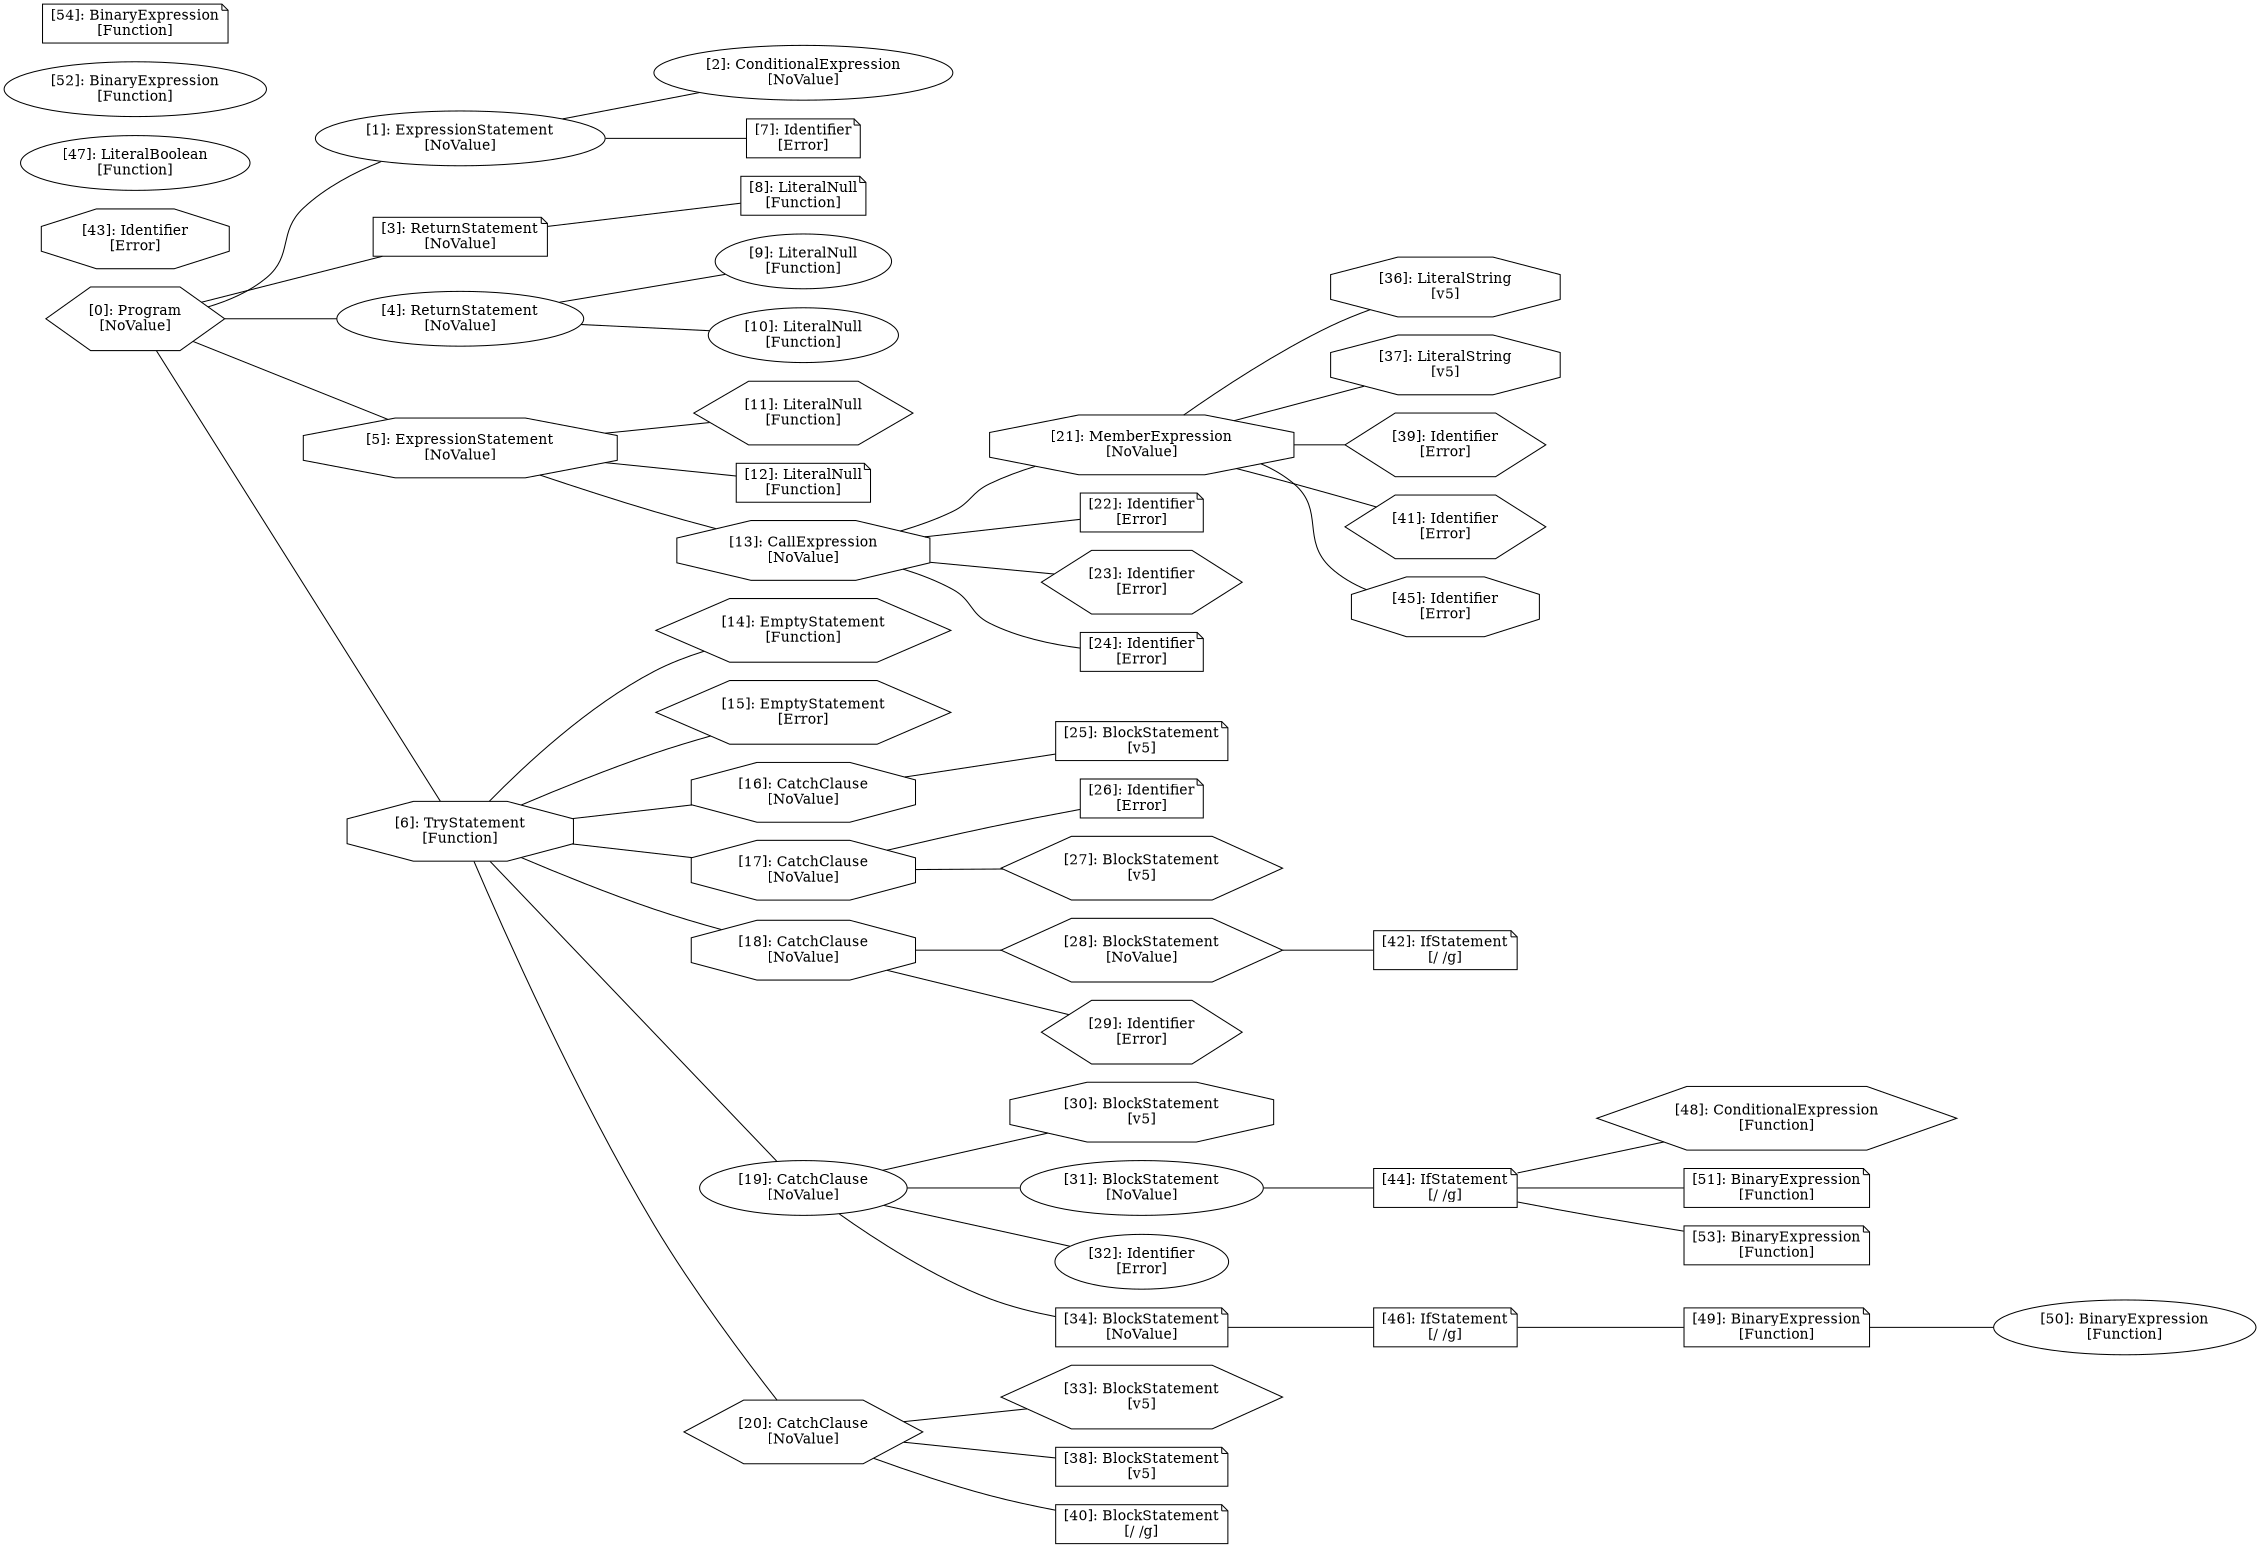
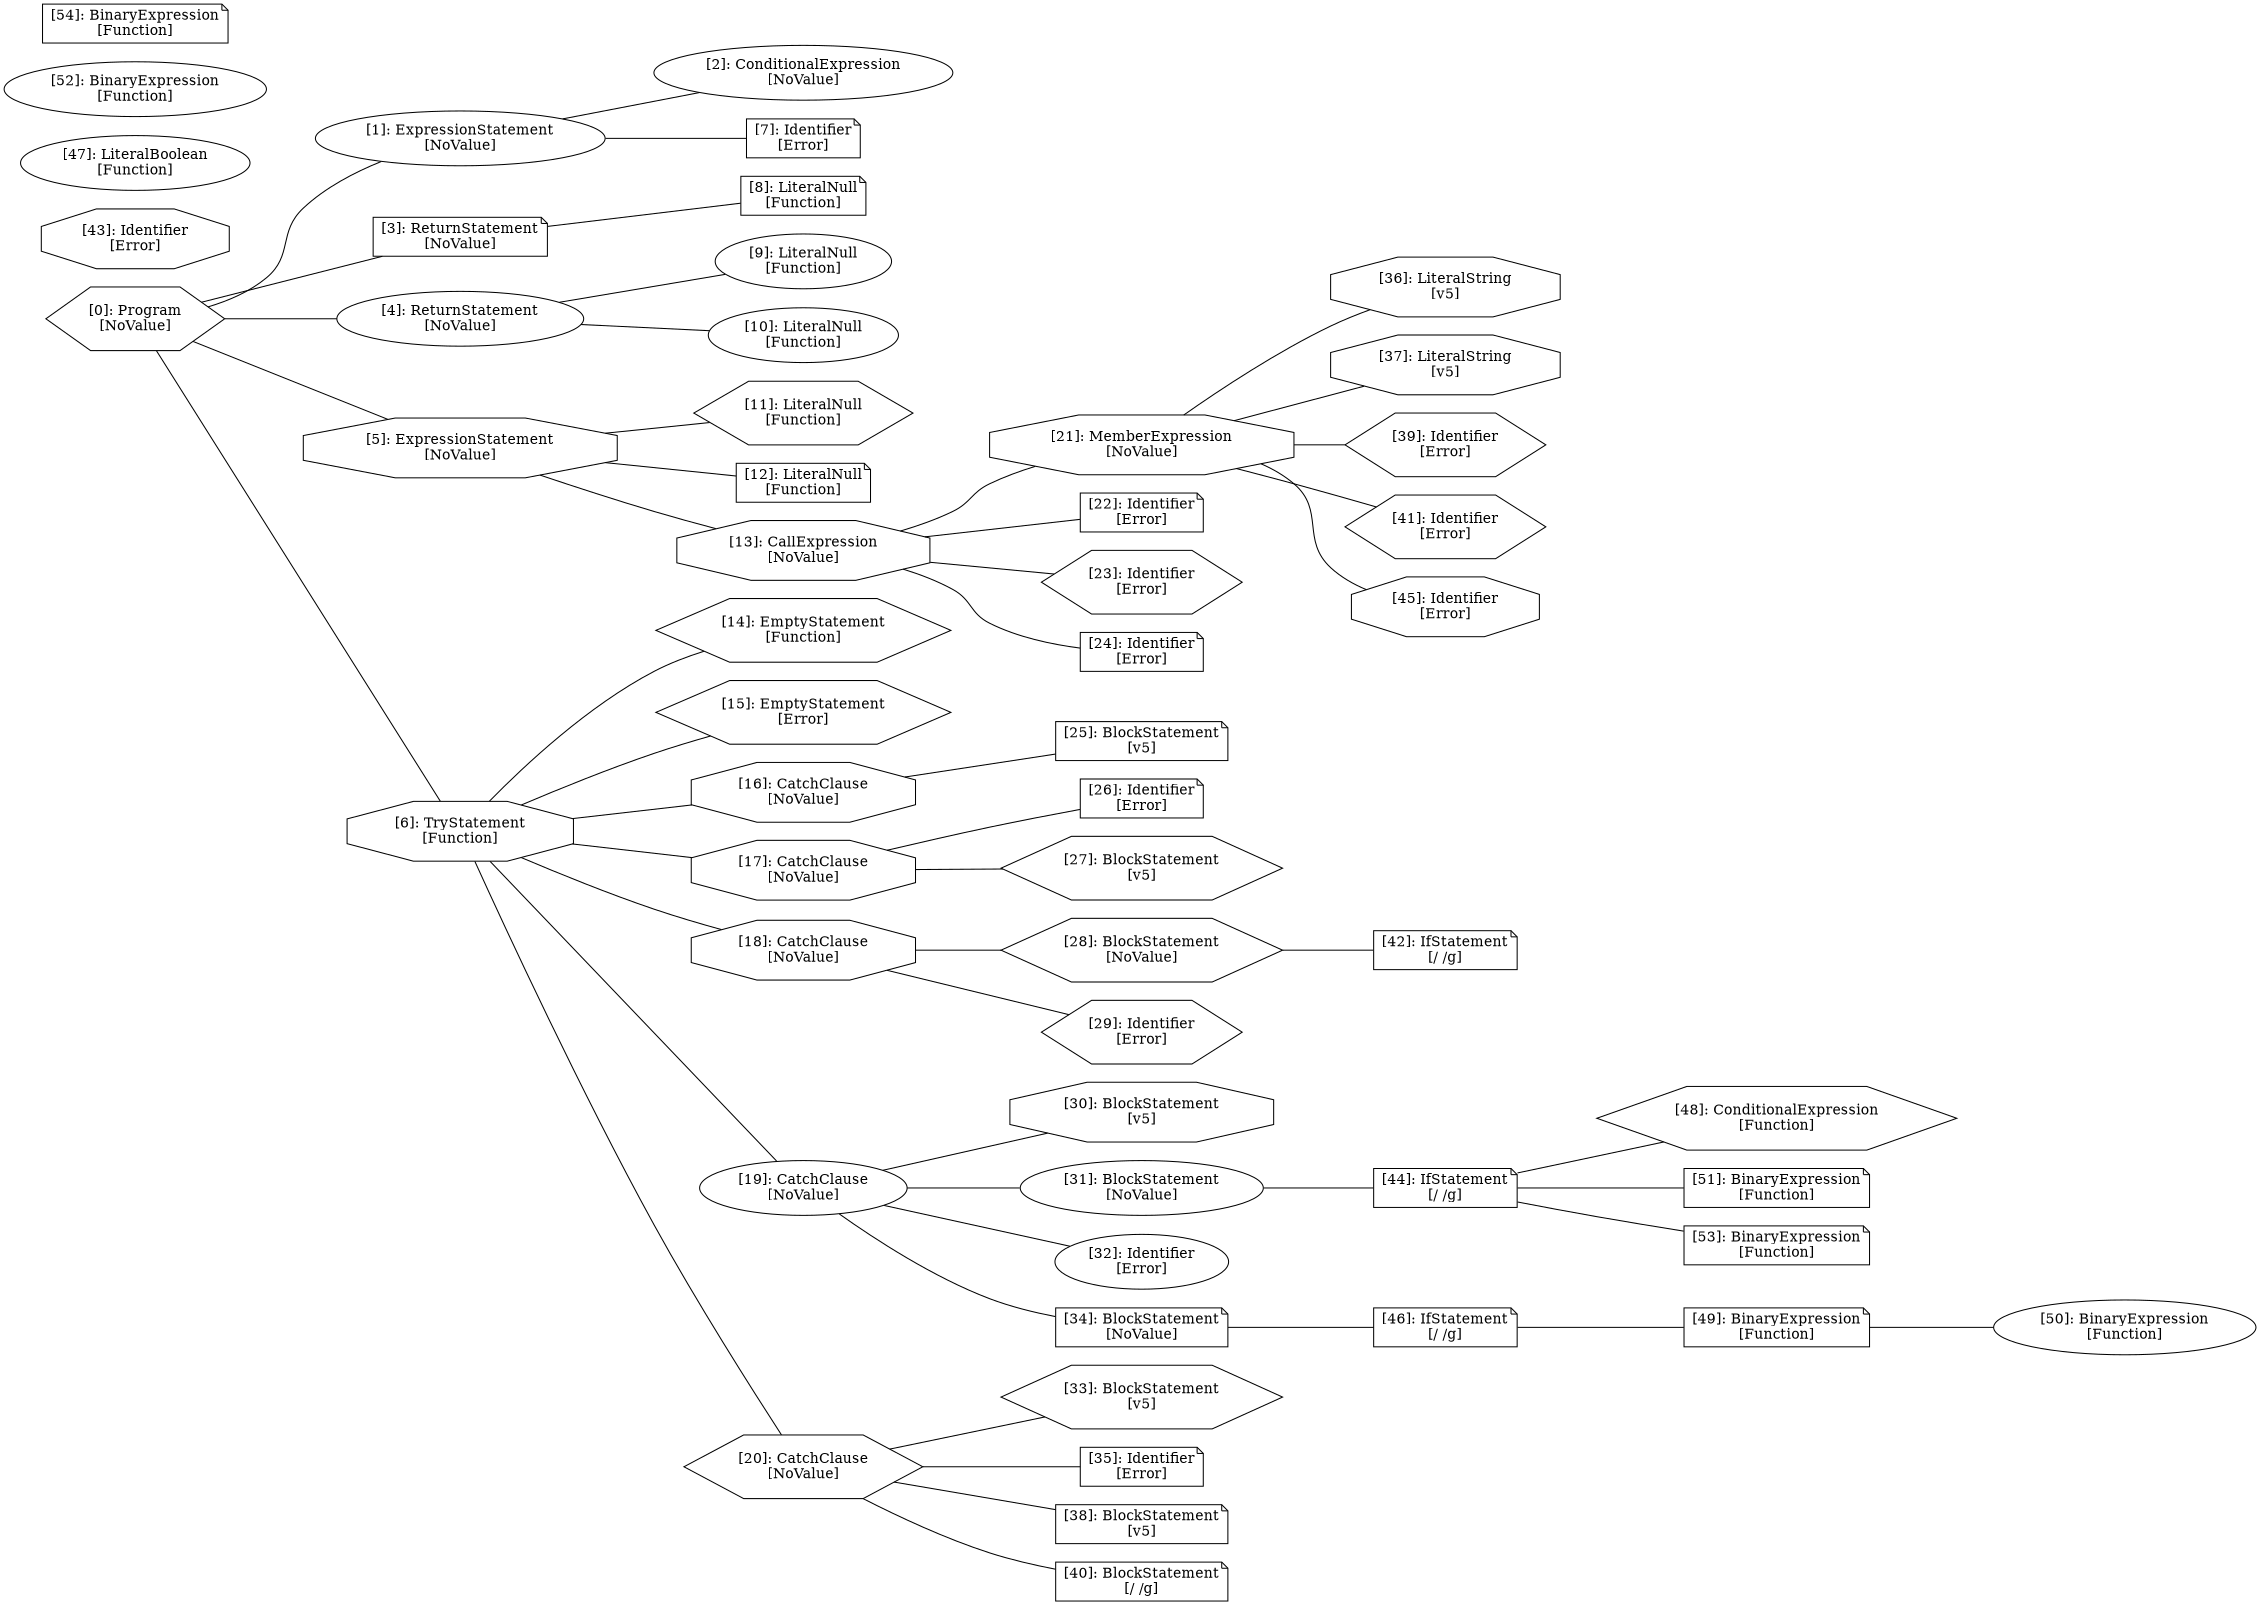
node "[35]: Identifier [Error]": added
